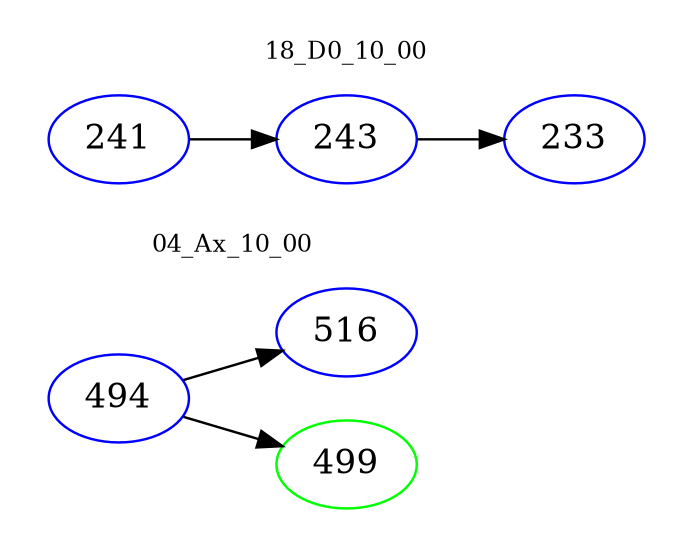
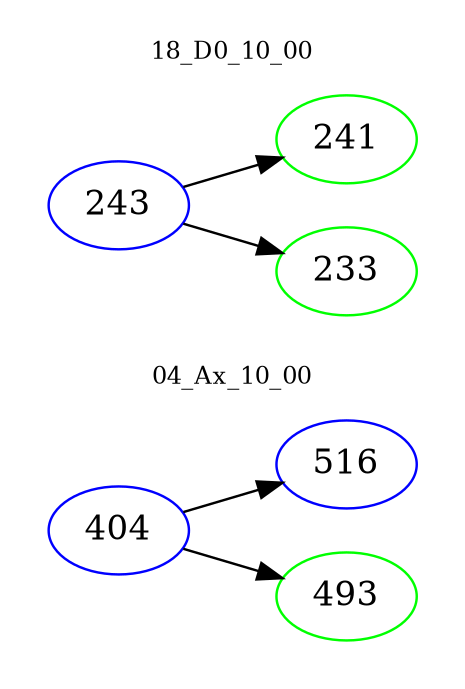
node "241": color blue -> green
edge "241" -> "243": reversed
node "233": color blue -> green
node "494": label "494" -> "404"
node "499": label "499" -> "493"
